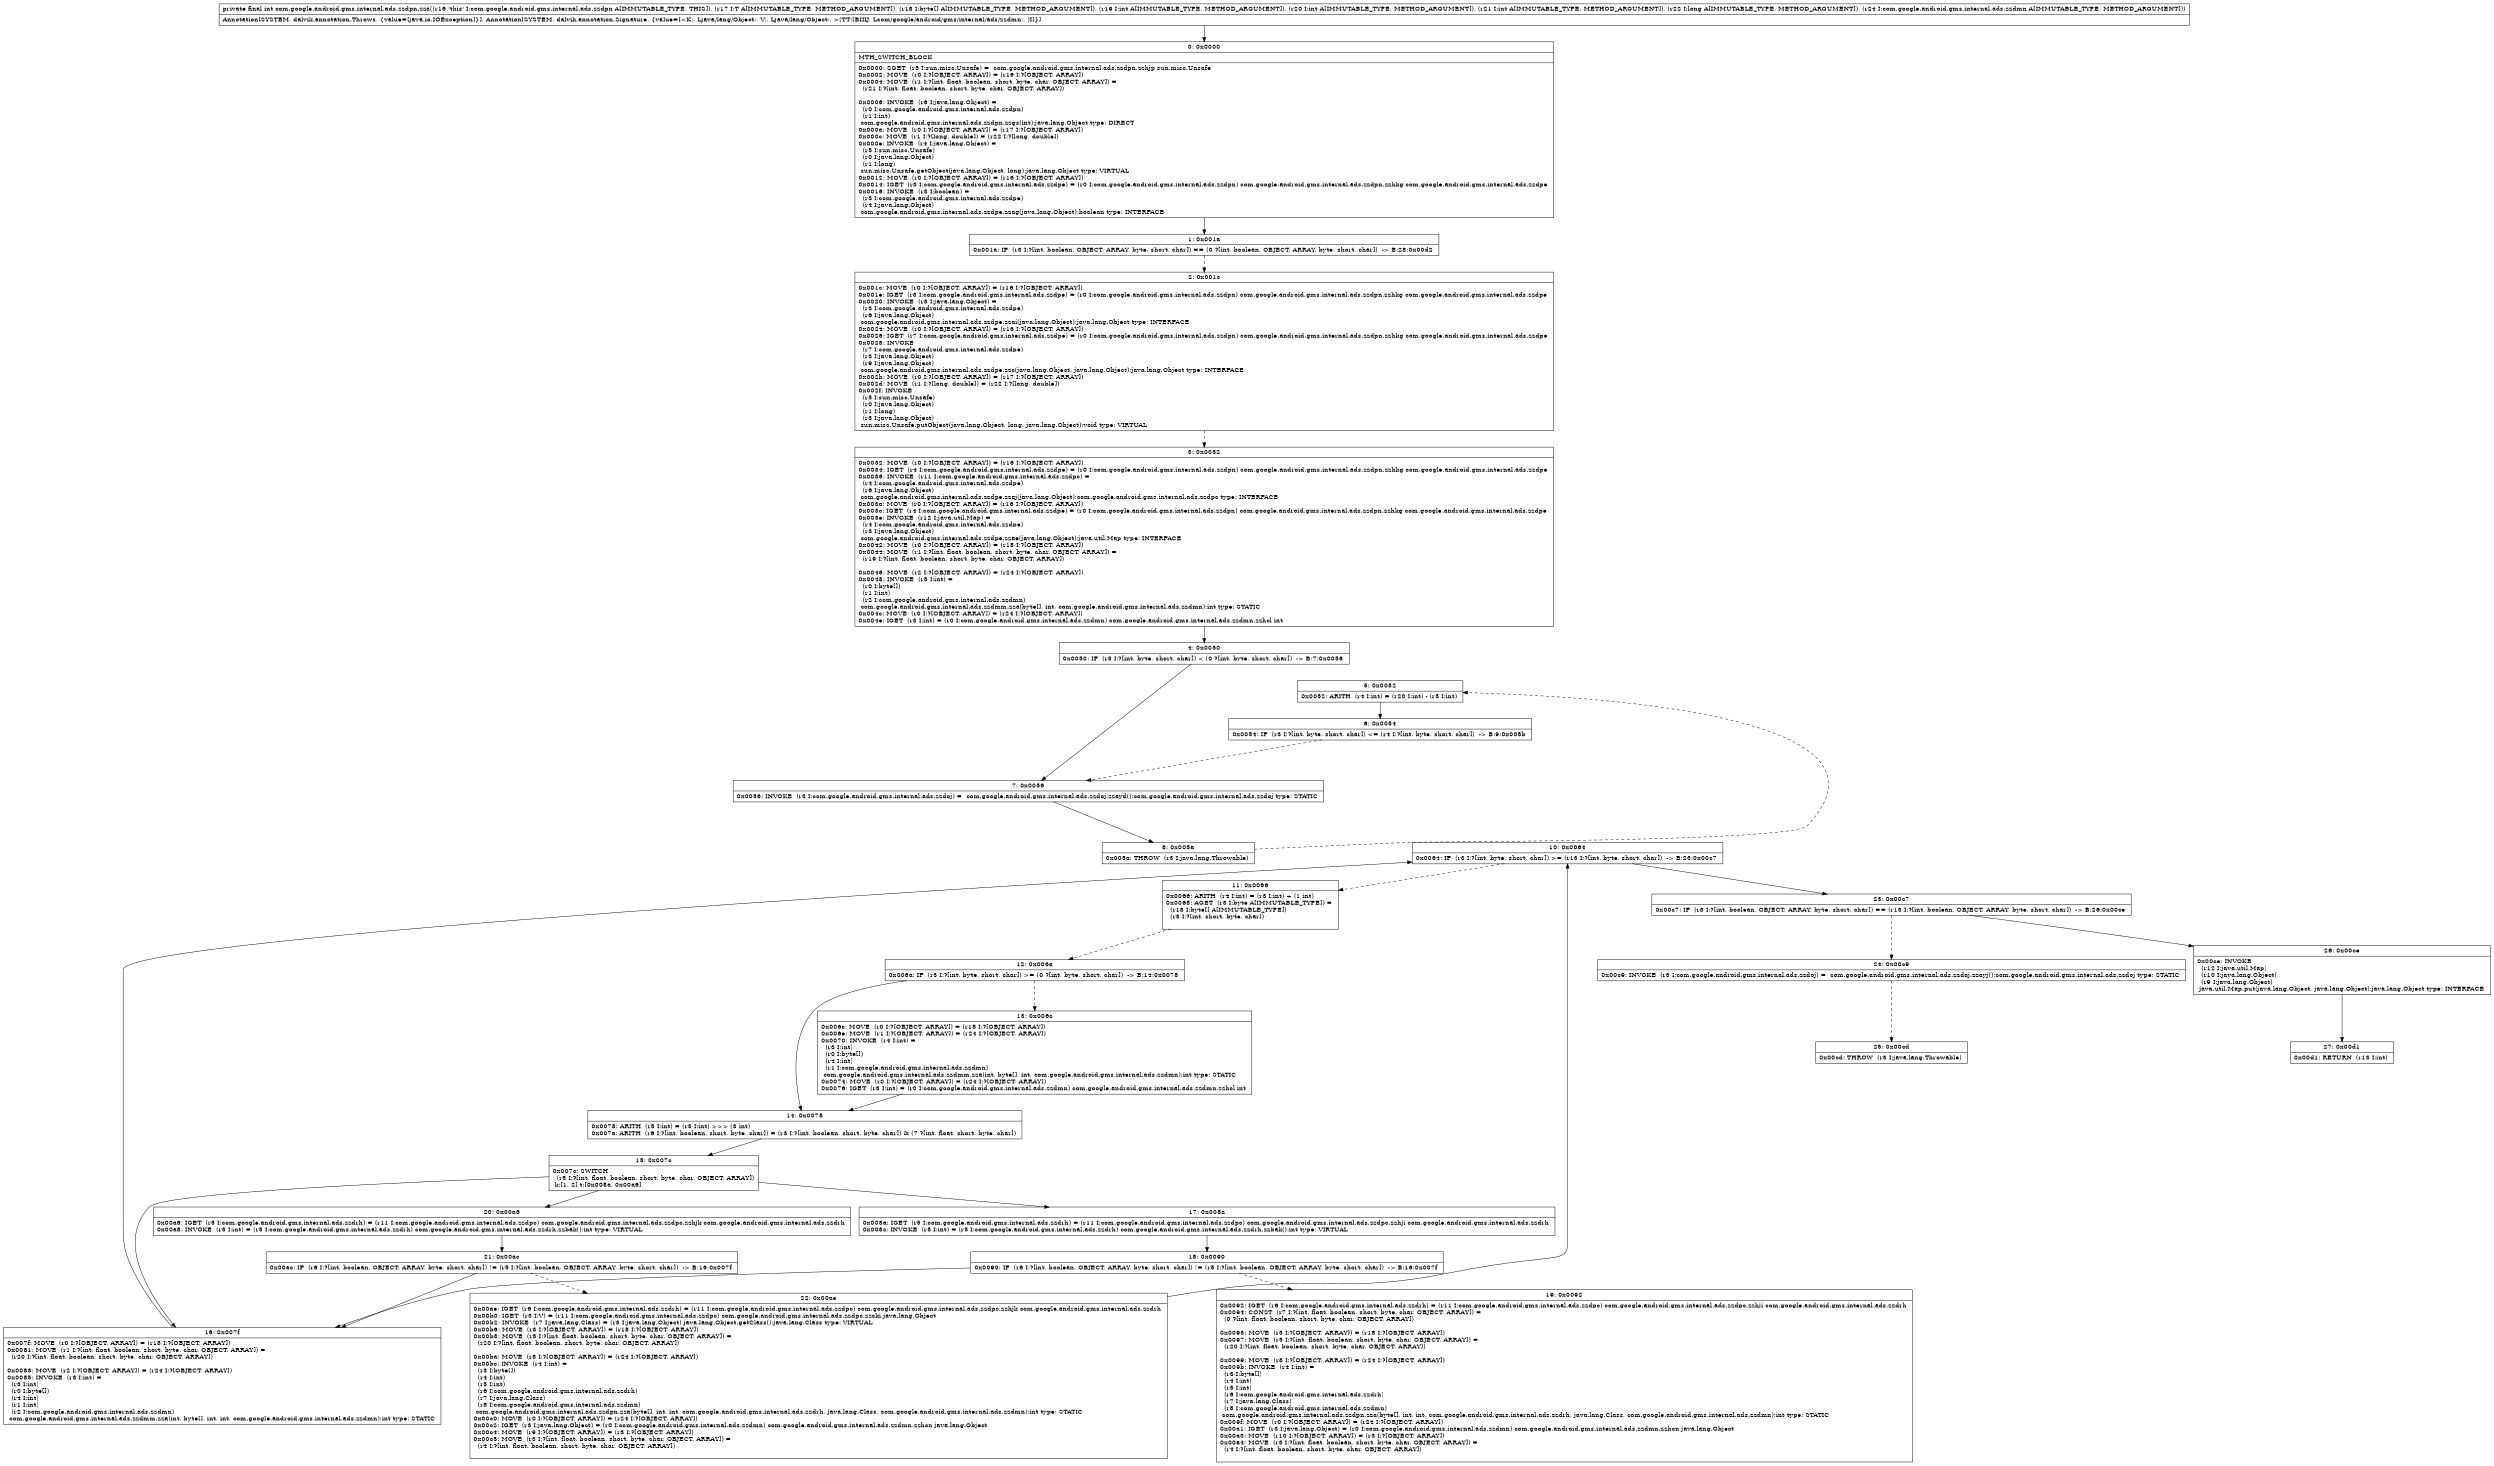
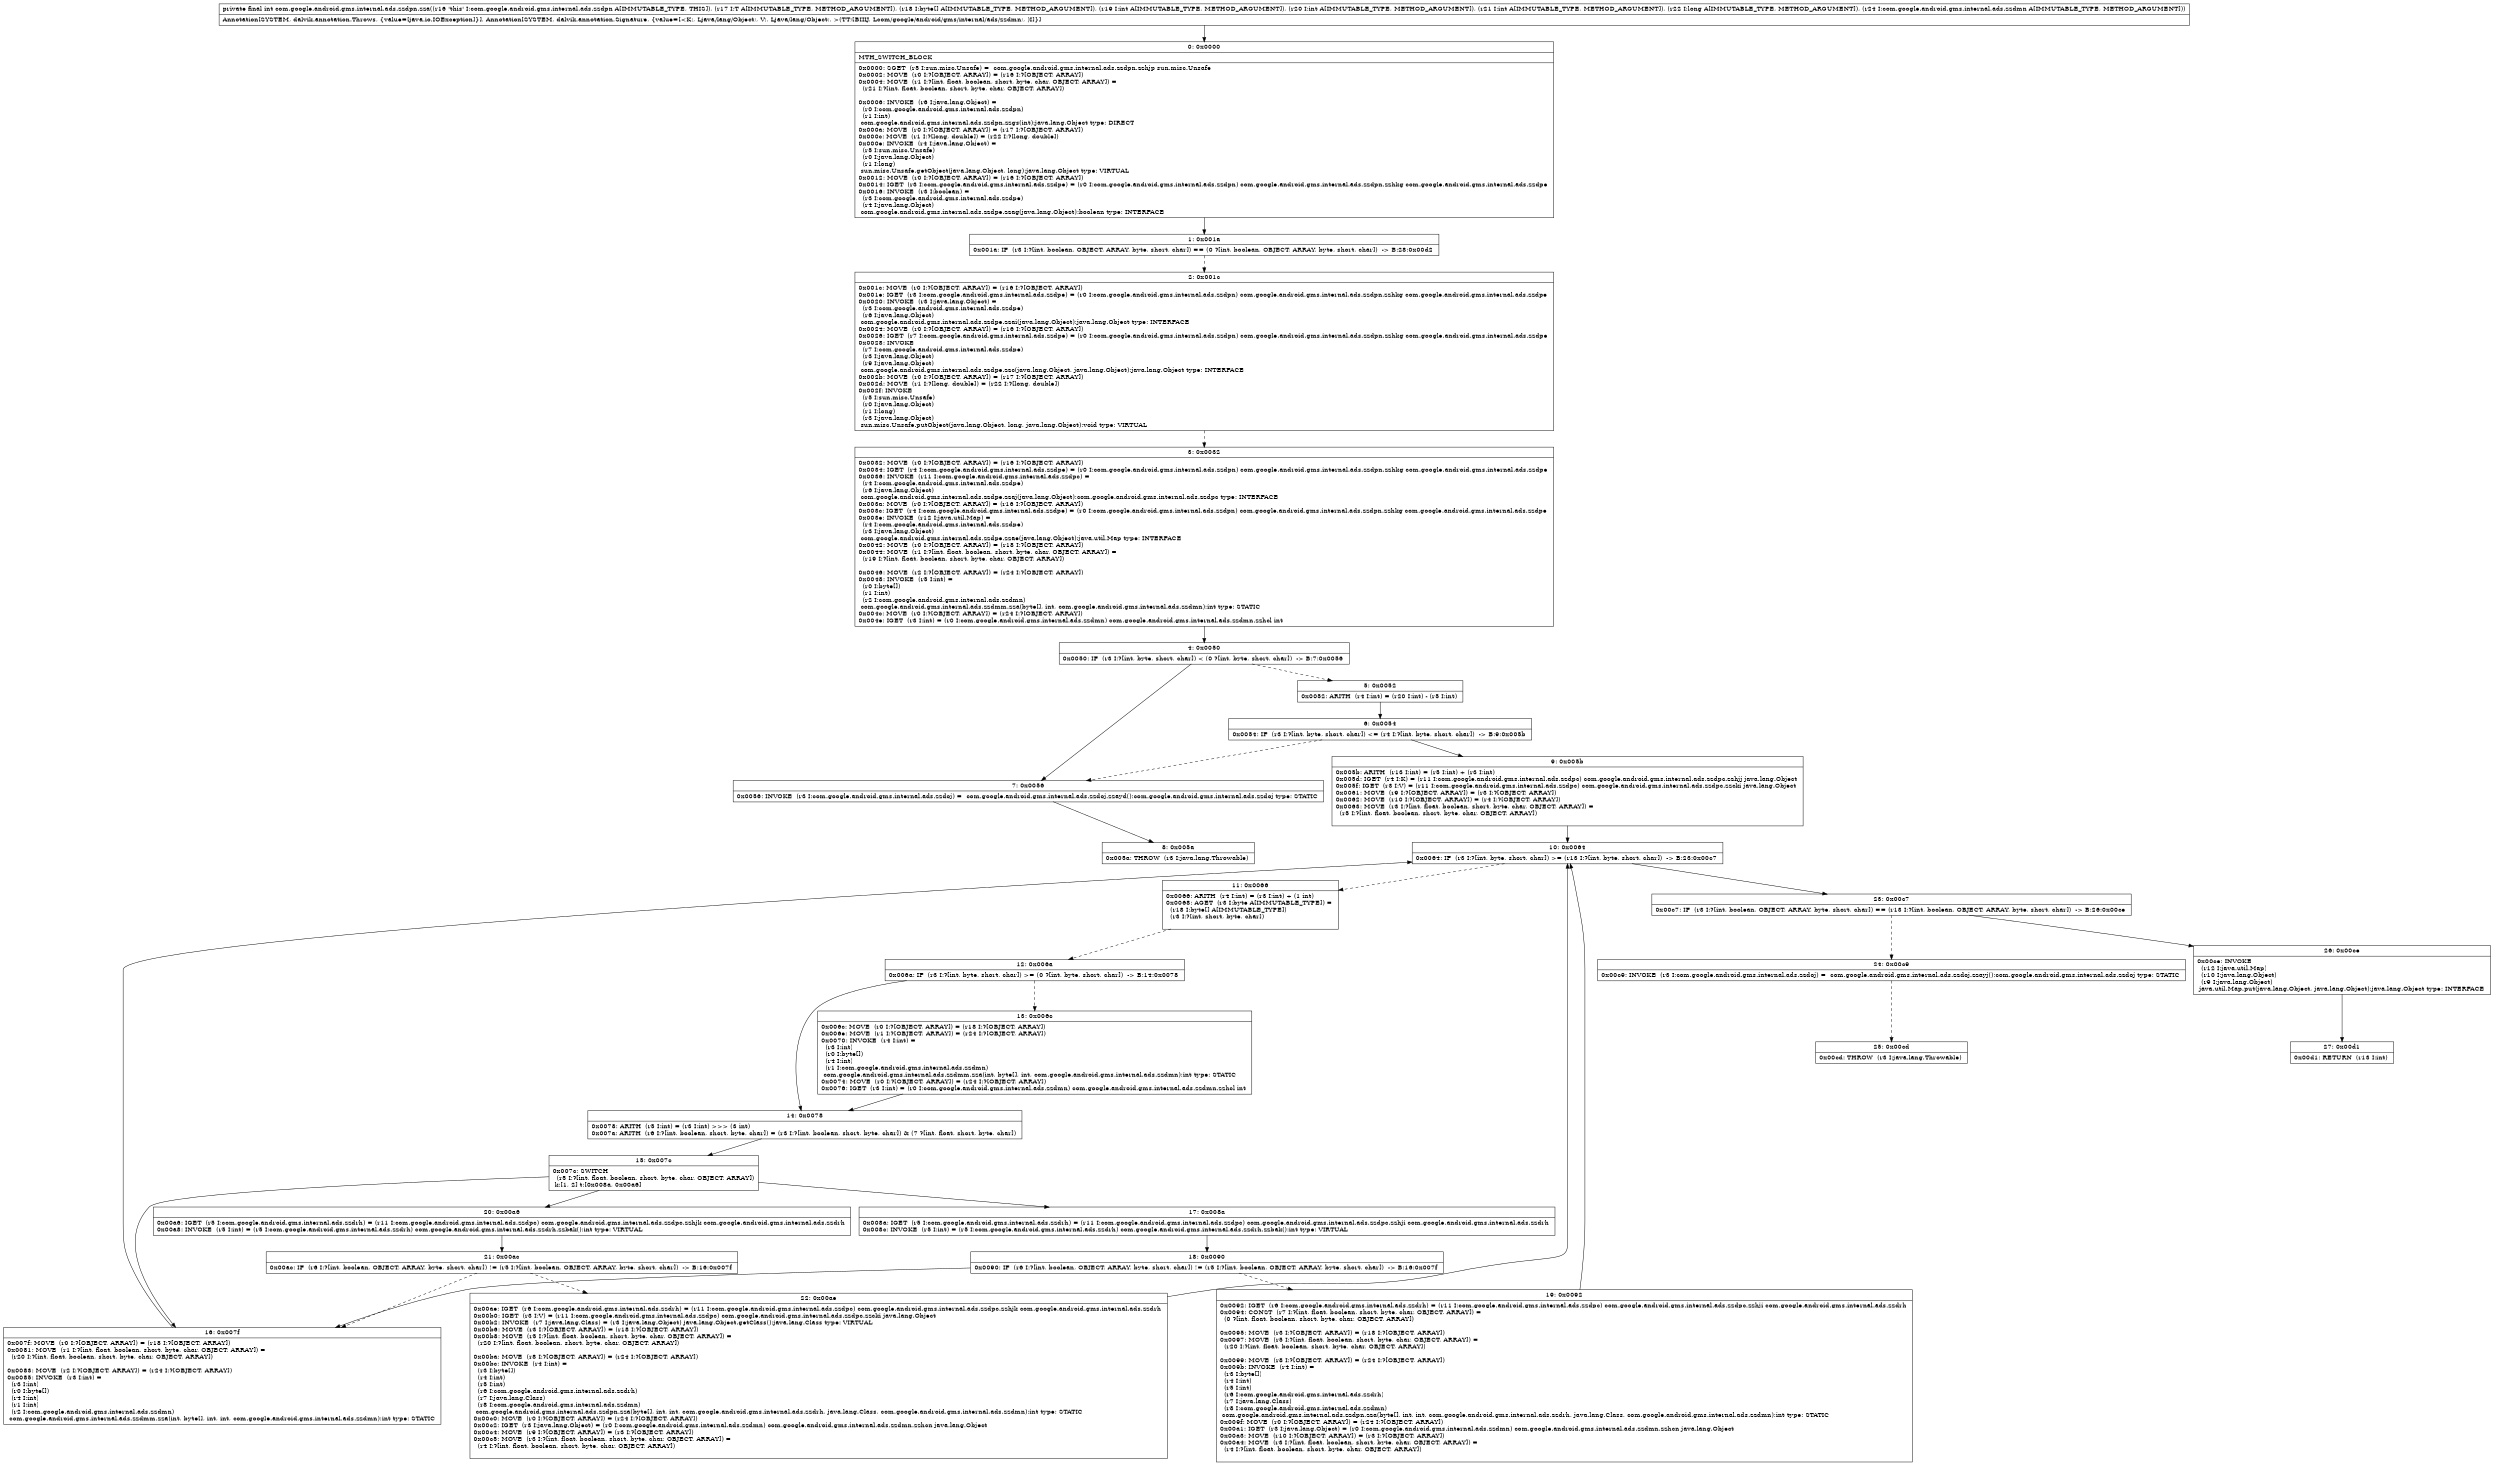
node "9: 0x005b": added
edge "8: 0x005a" -> "5: 0x0052": now "4: 0x0050" -> "5: 0x0052"
edge "19: 0x0092" -> "10: 0x0064": added
edge "21: 0x00ac" -> "16: 0x007f": style solid -> dashed
